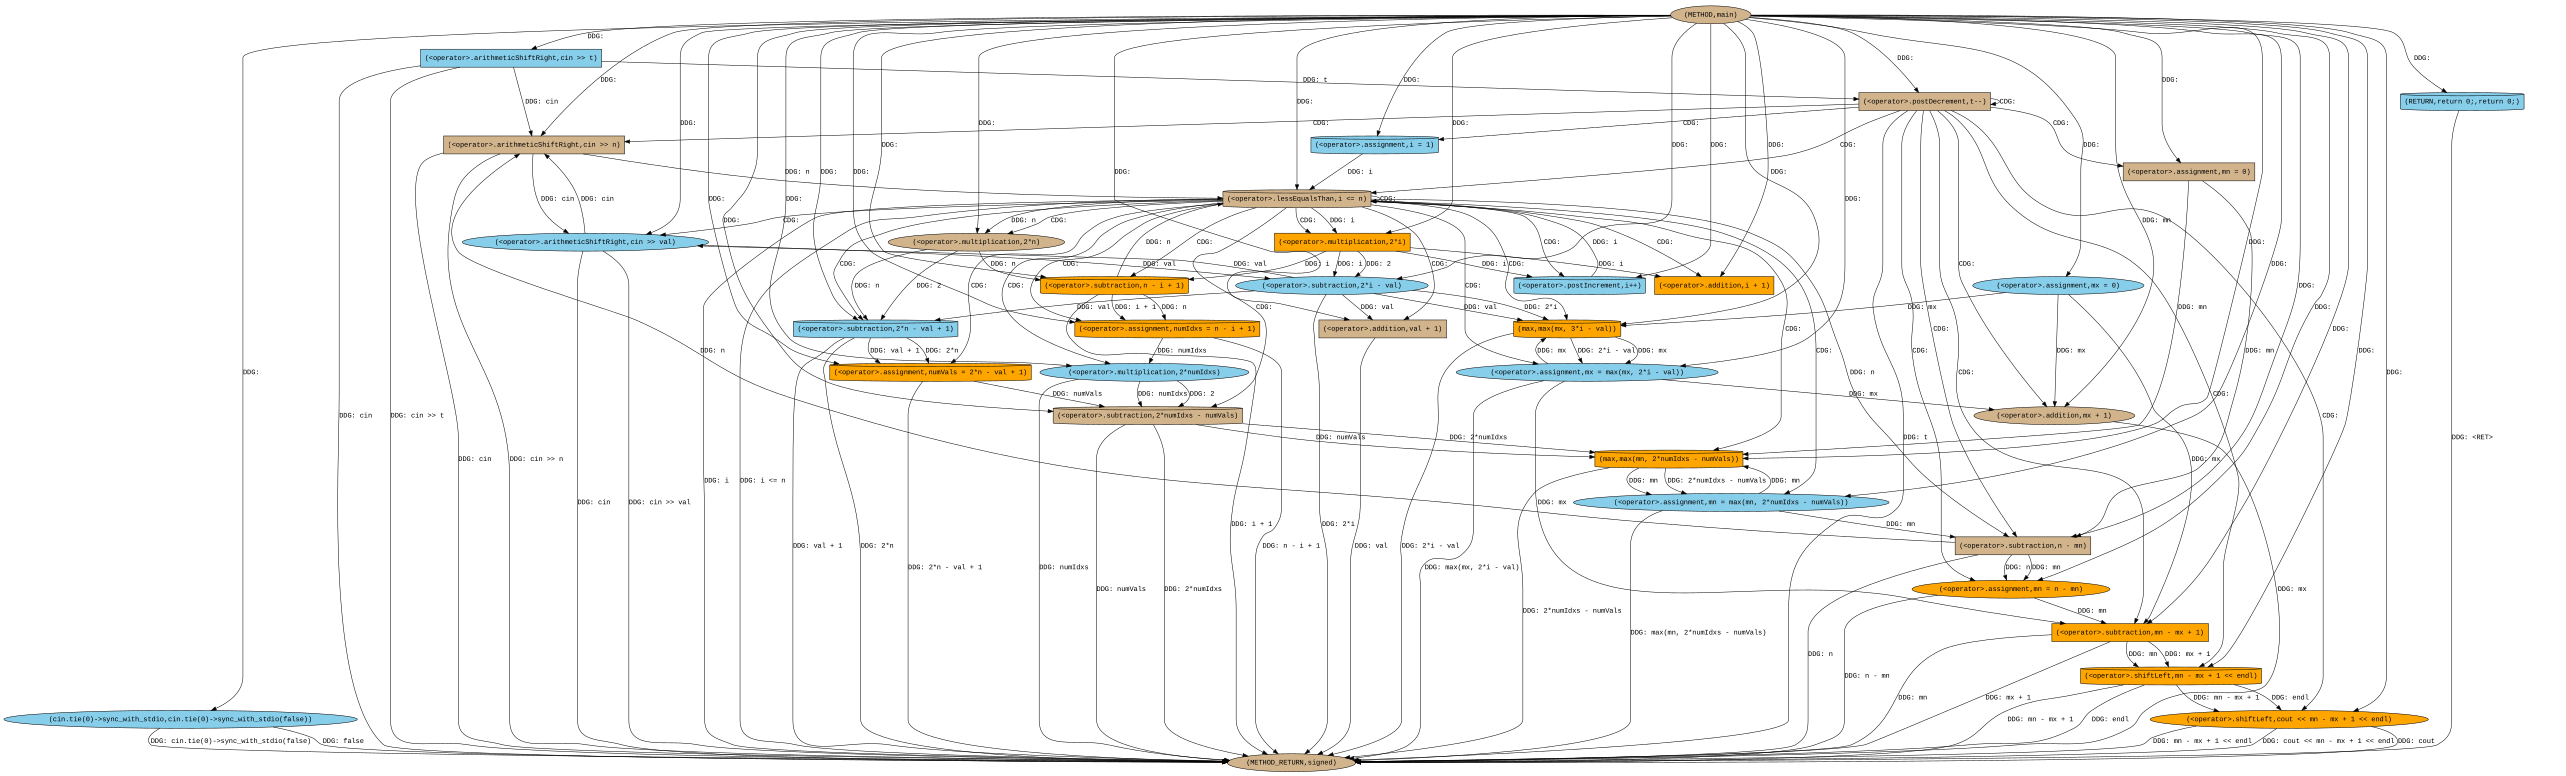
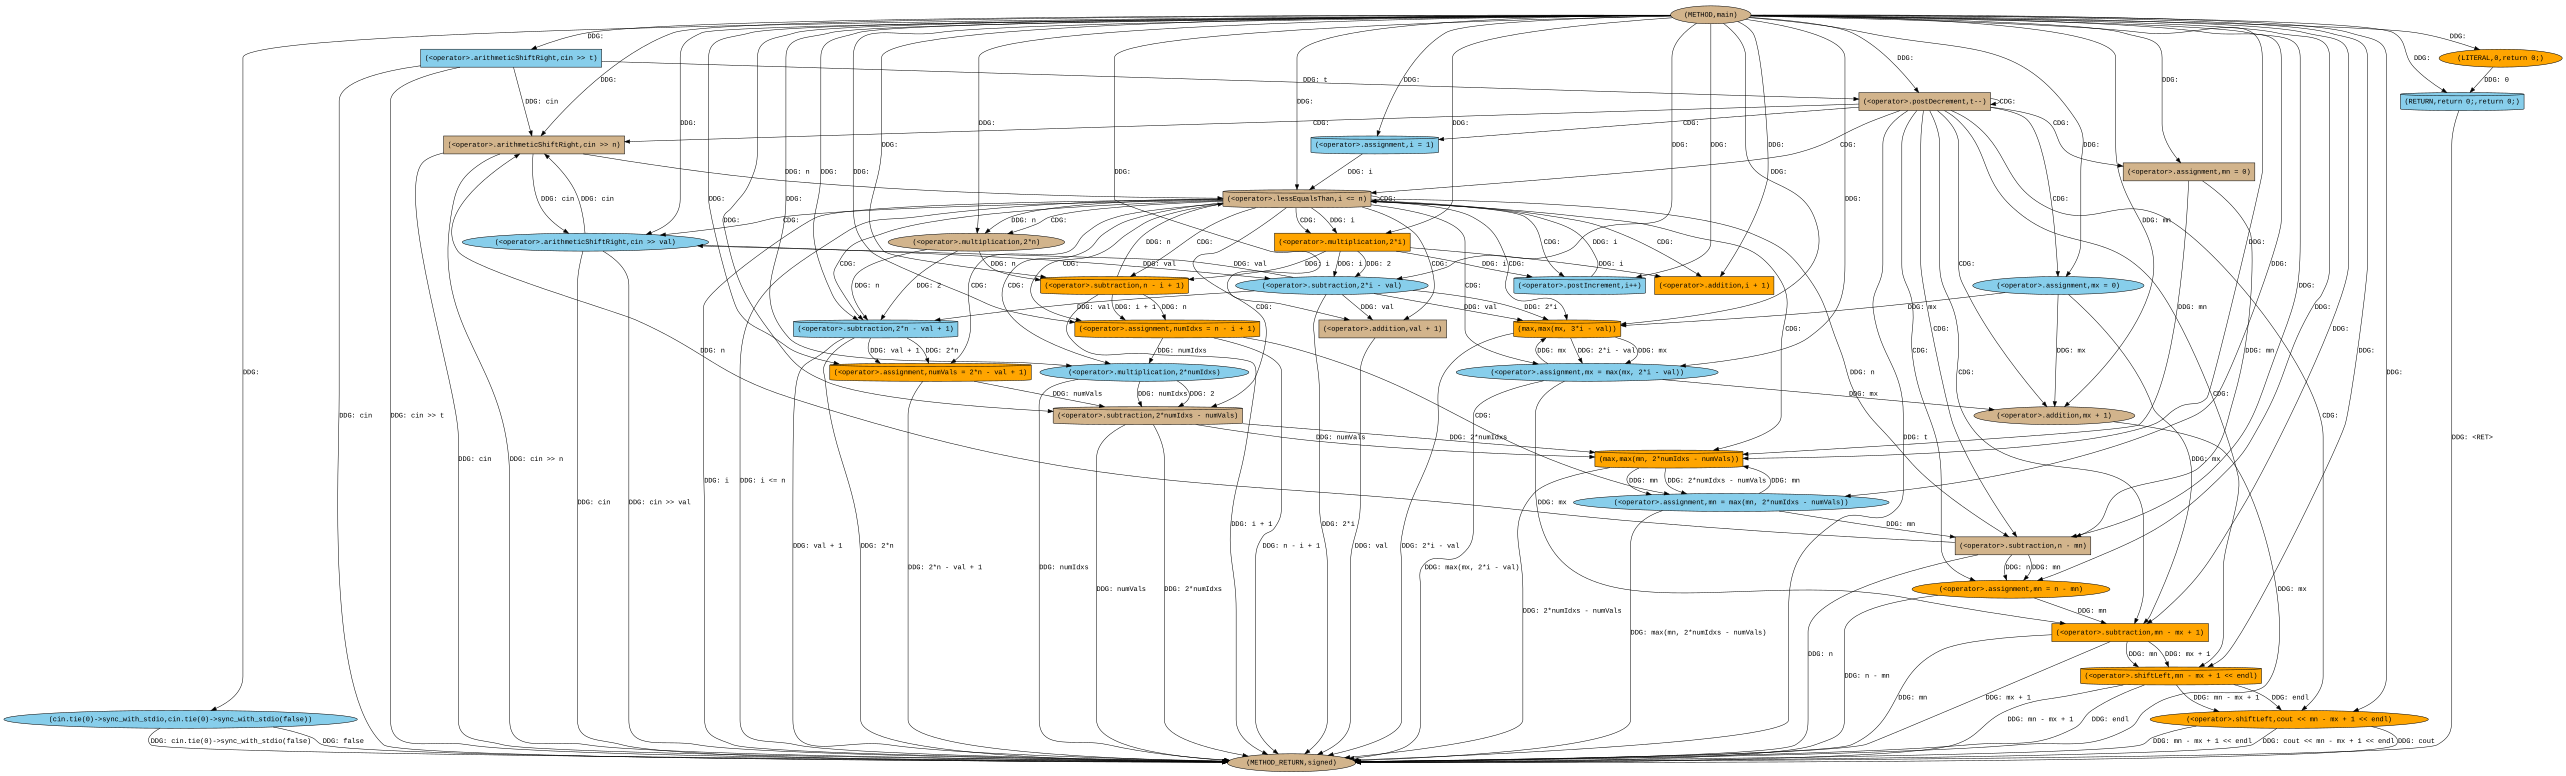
node "(LITERAL,0,return 0;)": added
edge "(<operator>.postDecrement,t--)" -> "(<operator>.assignment,mx = 0)": added, label "CDG:"
edge "(<operator>.lessEqualsThan,i <= n)" -> "(<operator>.assignment,mn = max(mn, 2*numIdxs - numVals))": now "(<operator>.assignment,numIdxs = n - i + 1)" -> "(<operator>.assignment,mn = max(mn, 2*numIdxs - numVals))"
